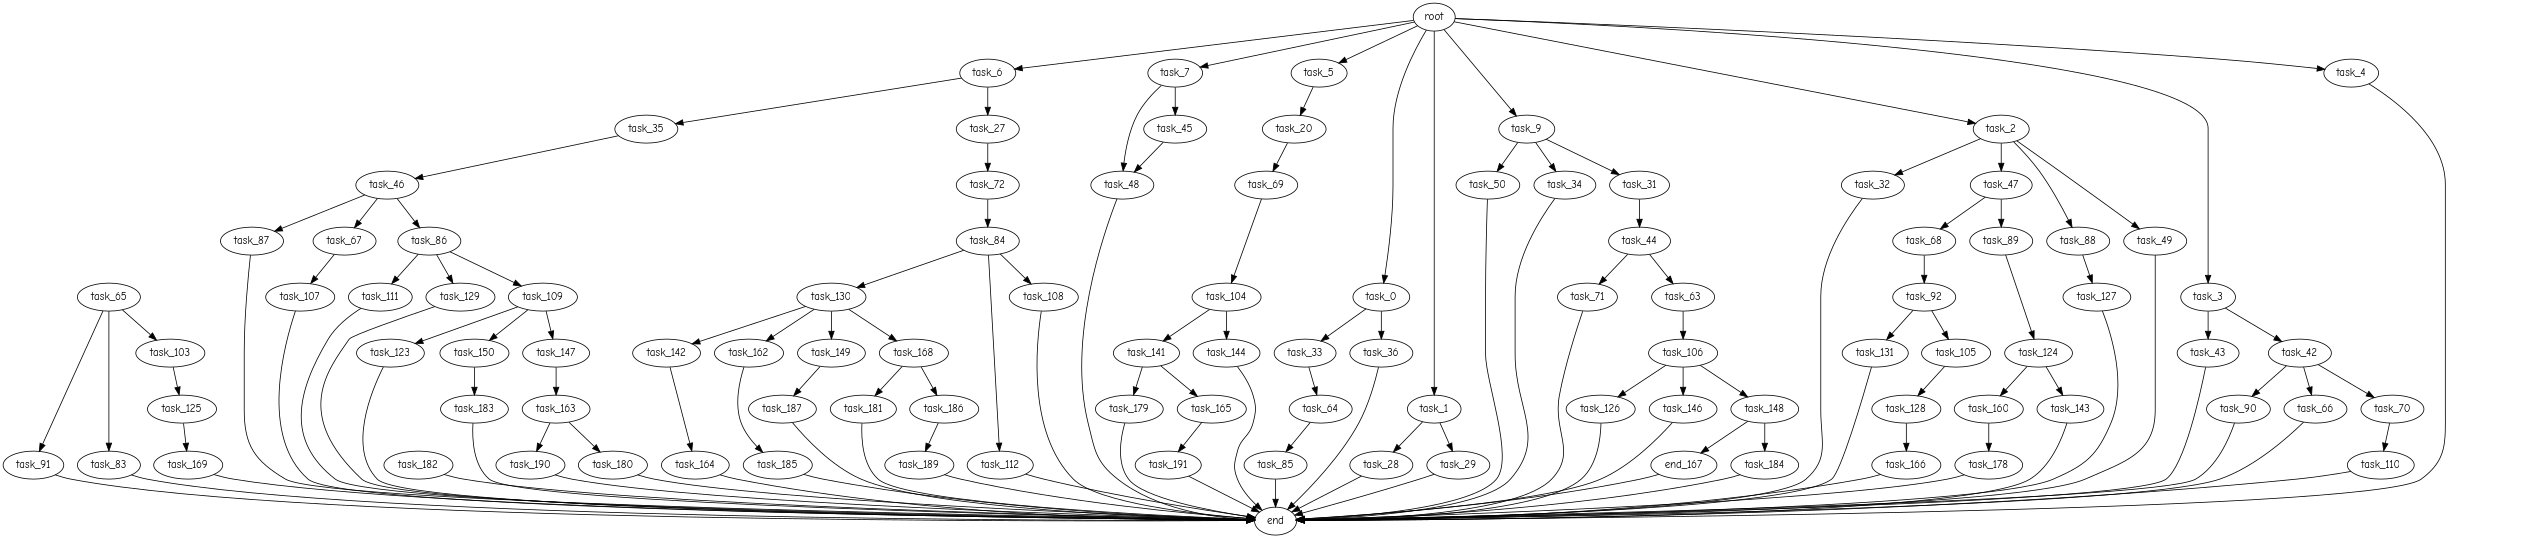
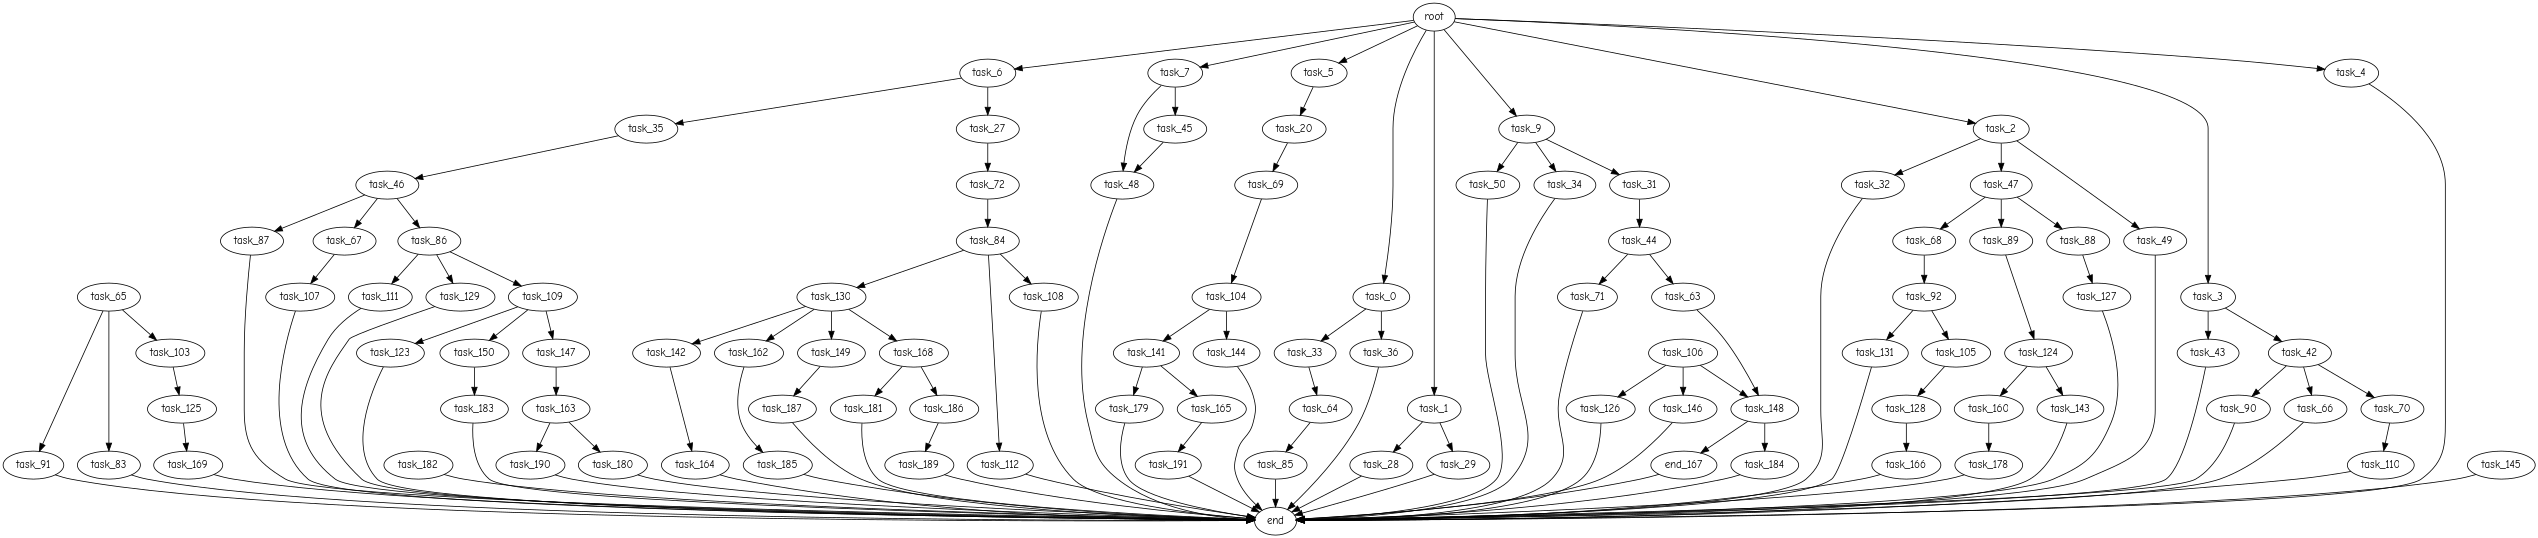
edge "task_2" -> "task_88": now "task_47" -> "task_88"
edge "task_63" -> "task_106": now "task_63" -> "task_148"
node "task_145": added
